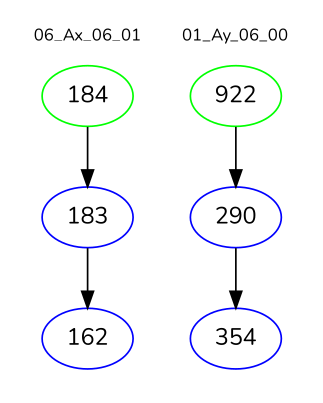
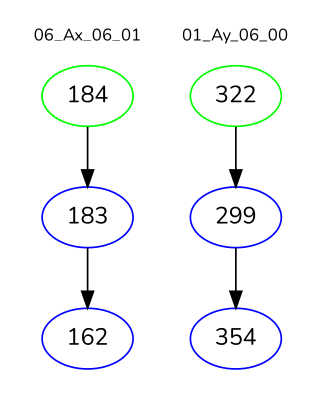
node "922": label "922" -> "322"
node "290": label "290" -> "299"
